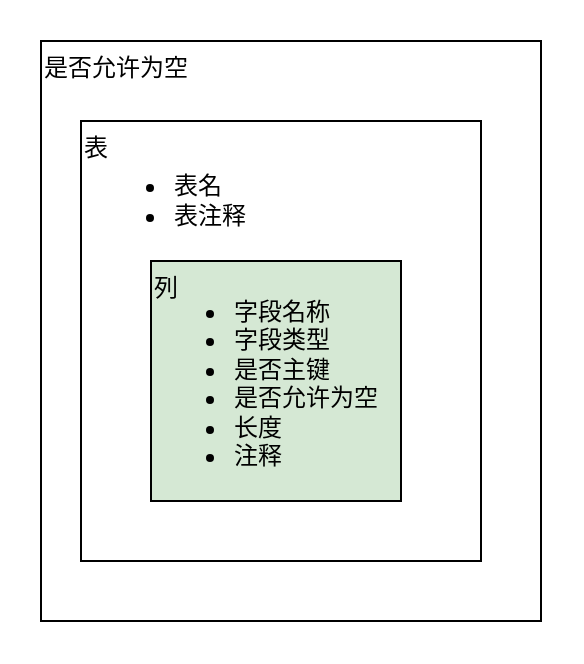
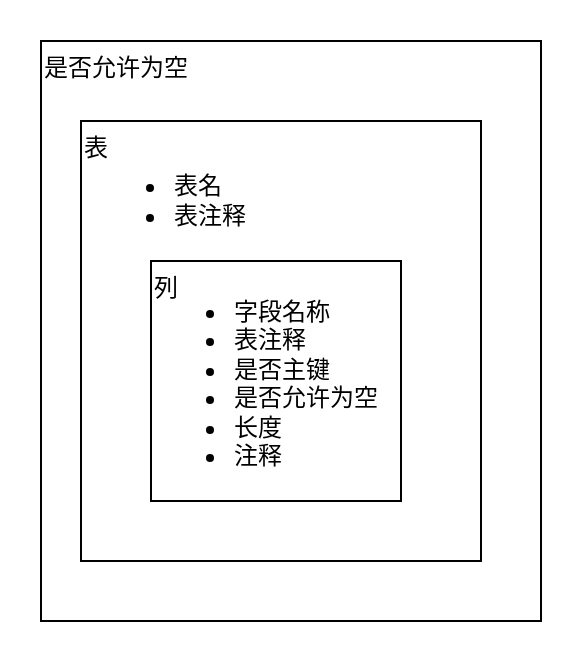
node "字段名称 字段类型 是否主键 是否允许为空 长度 注释": label "字段名称 字段类型 是否主键 是否允许为空 长度 注释" -> "字段名称 表注释 是否主键 是否允许为空 长度 注释"
node "列": fillcolor #d5e8d4 -> #ffffff
